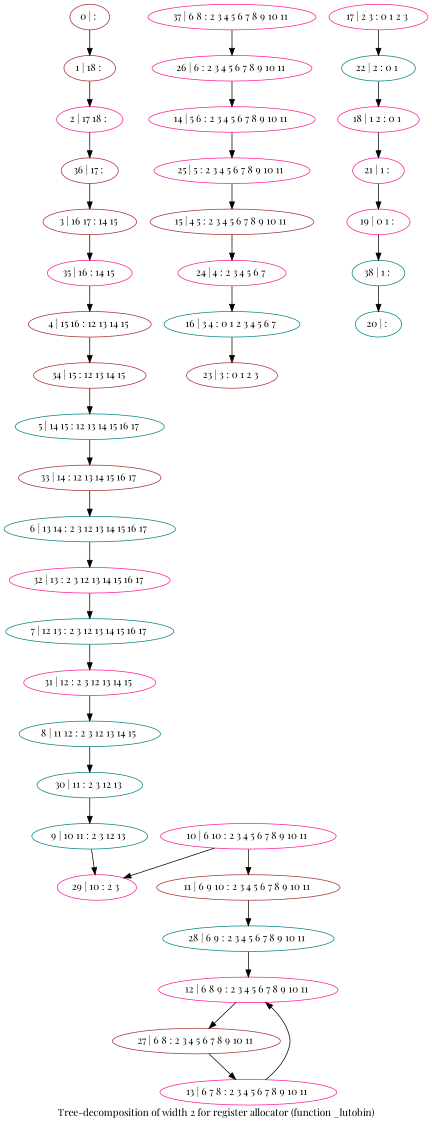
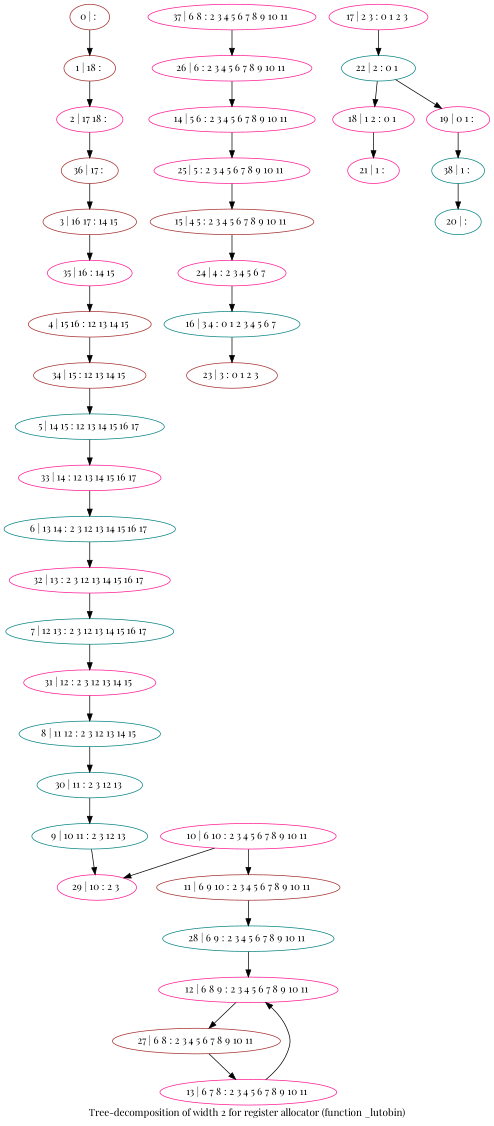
edge "21 | 1 :" -> "19 | 0 1 :": now "22 | 2 : 0 1" -> "19 | 0 1 :"
node "33 | 14 : 12 13 14 15 16 17": color brown -> deeppink
